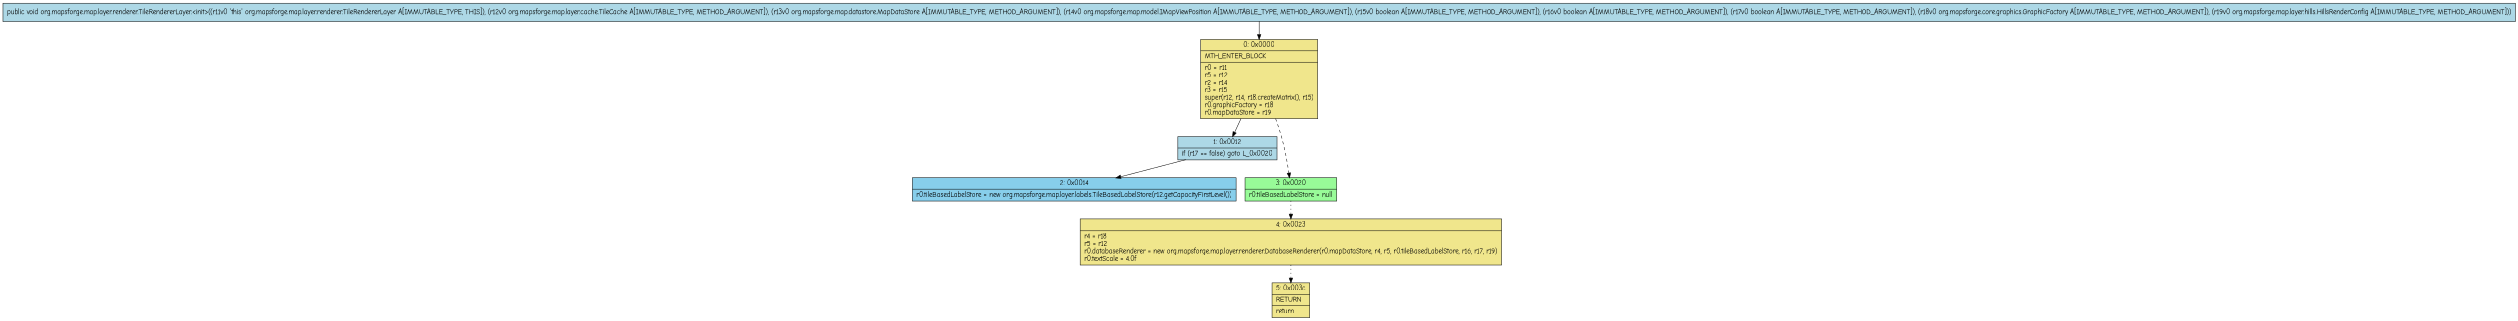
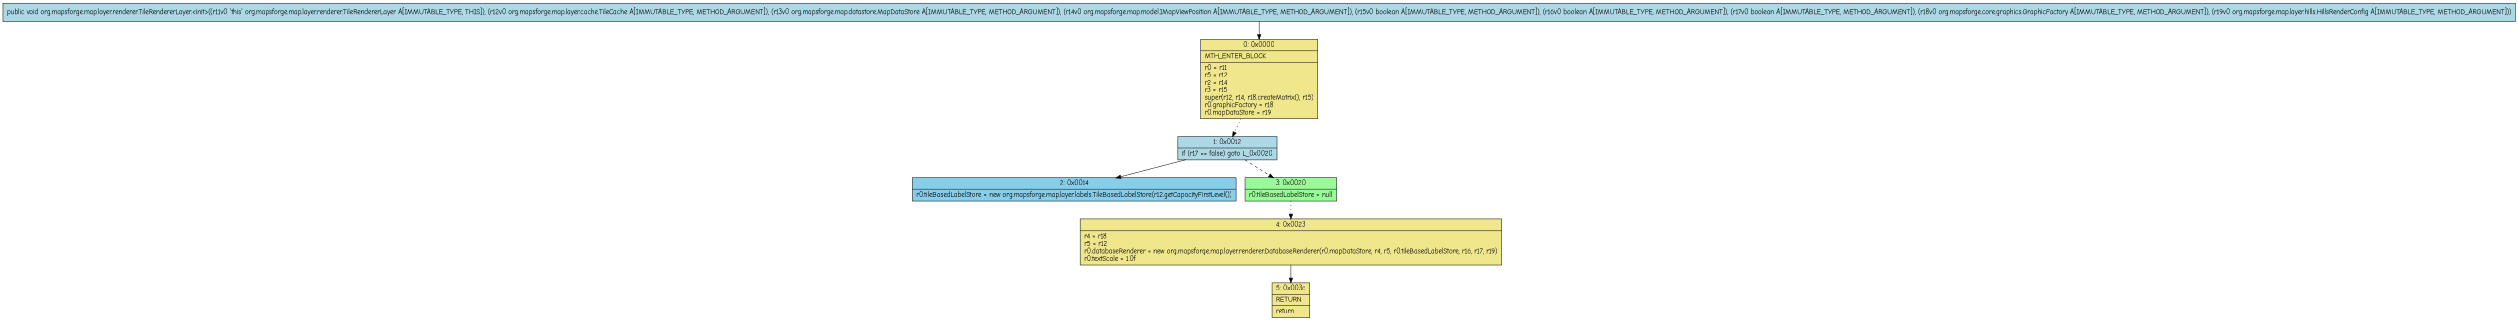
edge "0: 0x0000" -> "1: 0x0012": style solid -> dotted
edge "0: 0x0000" -> "3: 0x0020": now "1: 0x0012" -> "3: 0x0020"
node "4: 0x0023": text "r0.textScale = 4.0f" -> "r0.textScale = 1.0f"
edge "4: 0x0023" -> "5: 0x003c": style dotted -> solid
